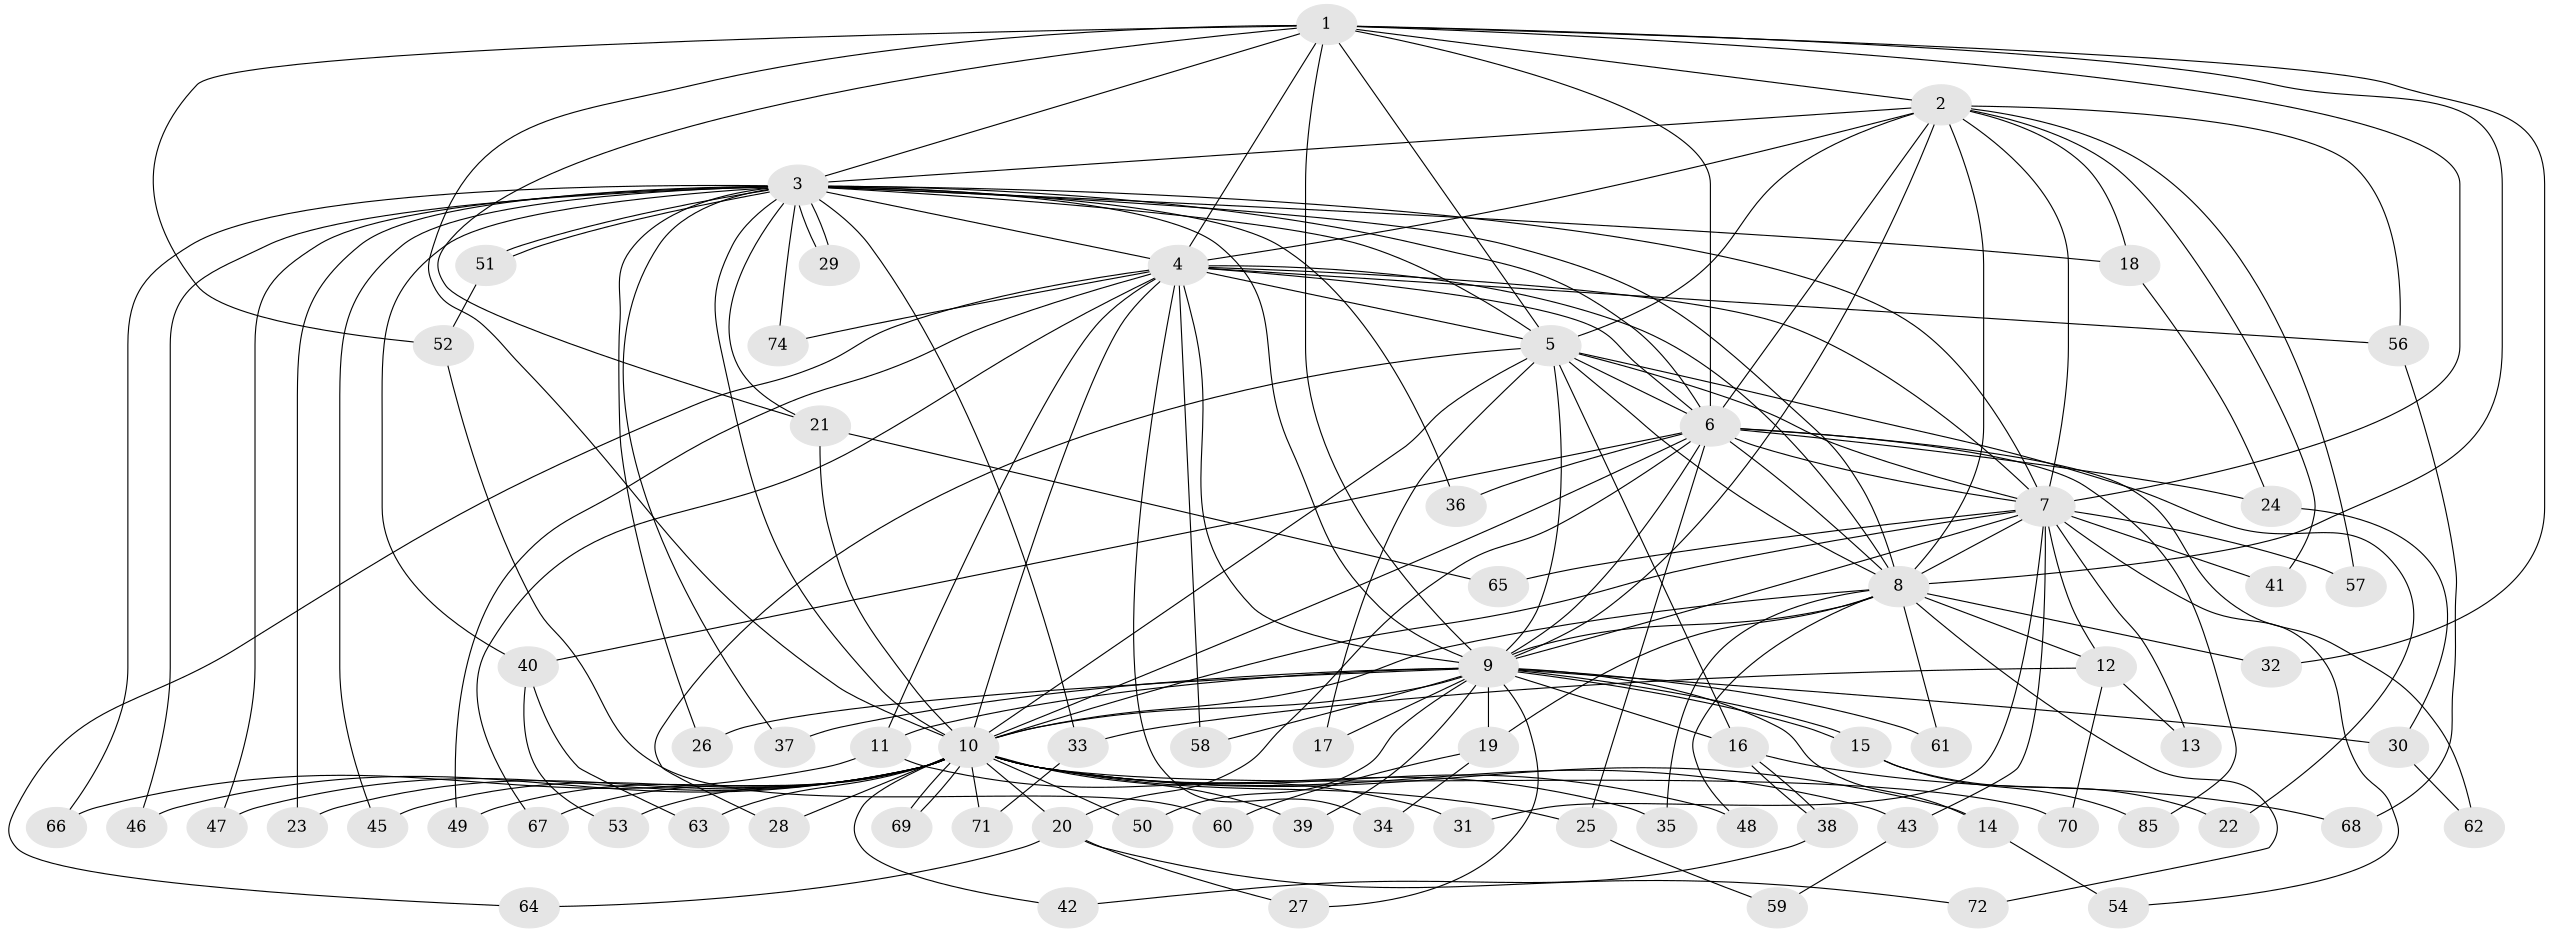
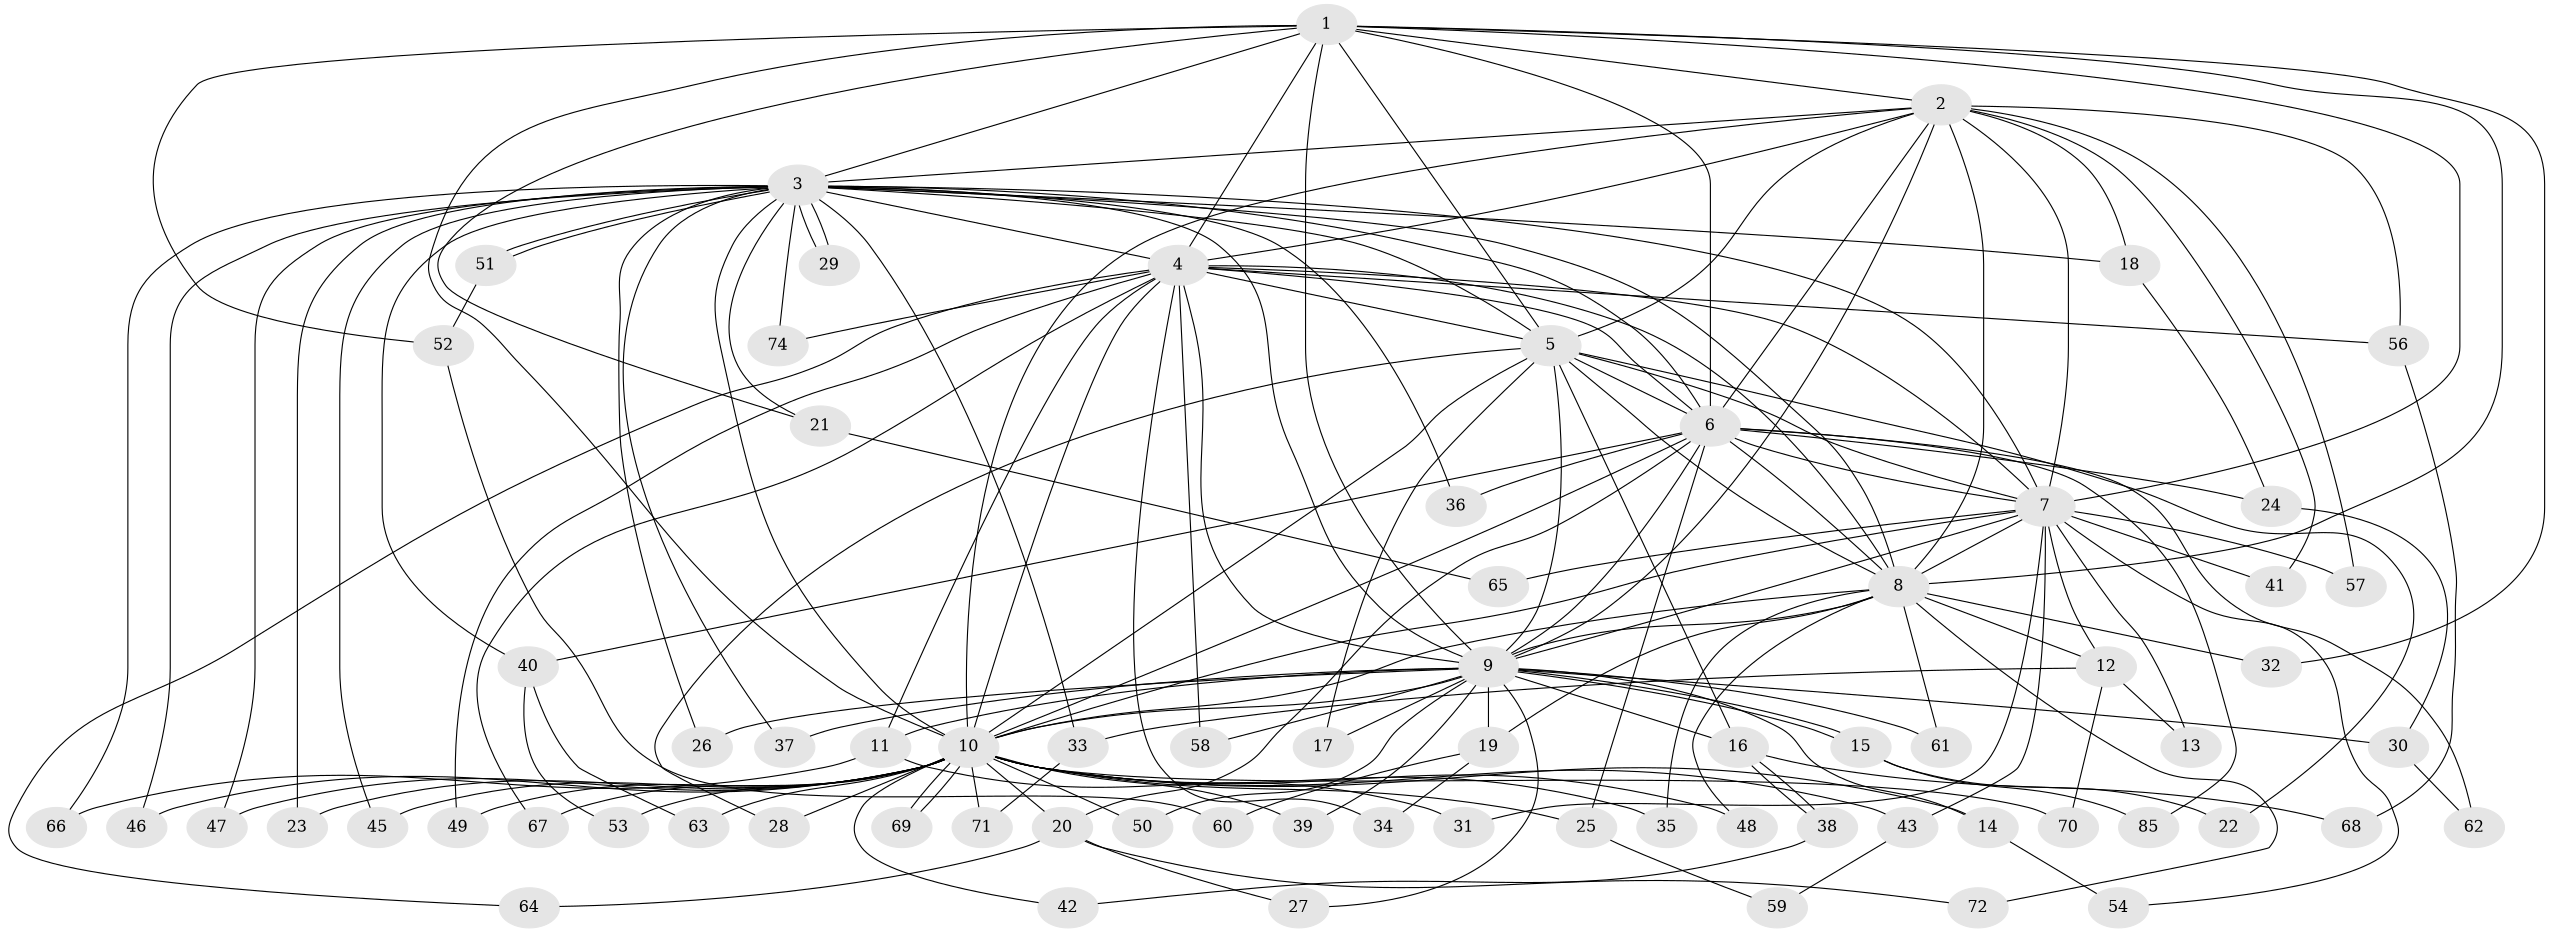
edge "21" -- "10": now "2" -- "10"
